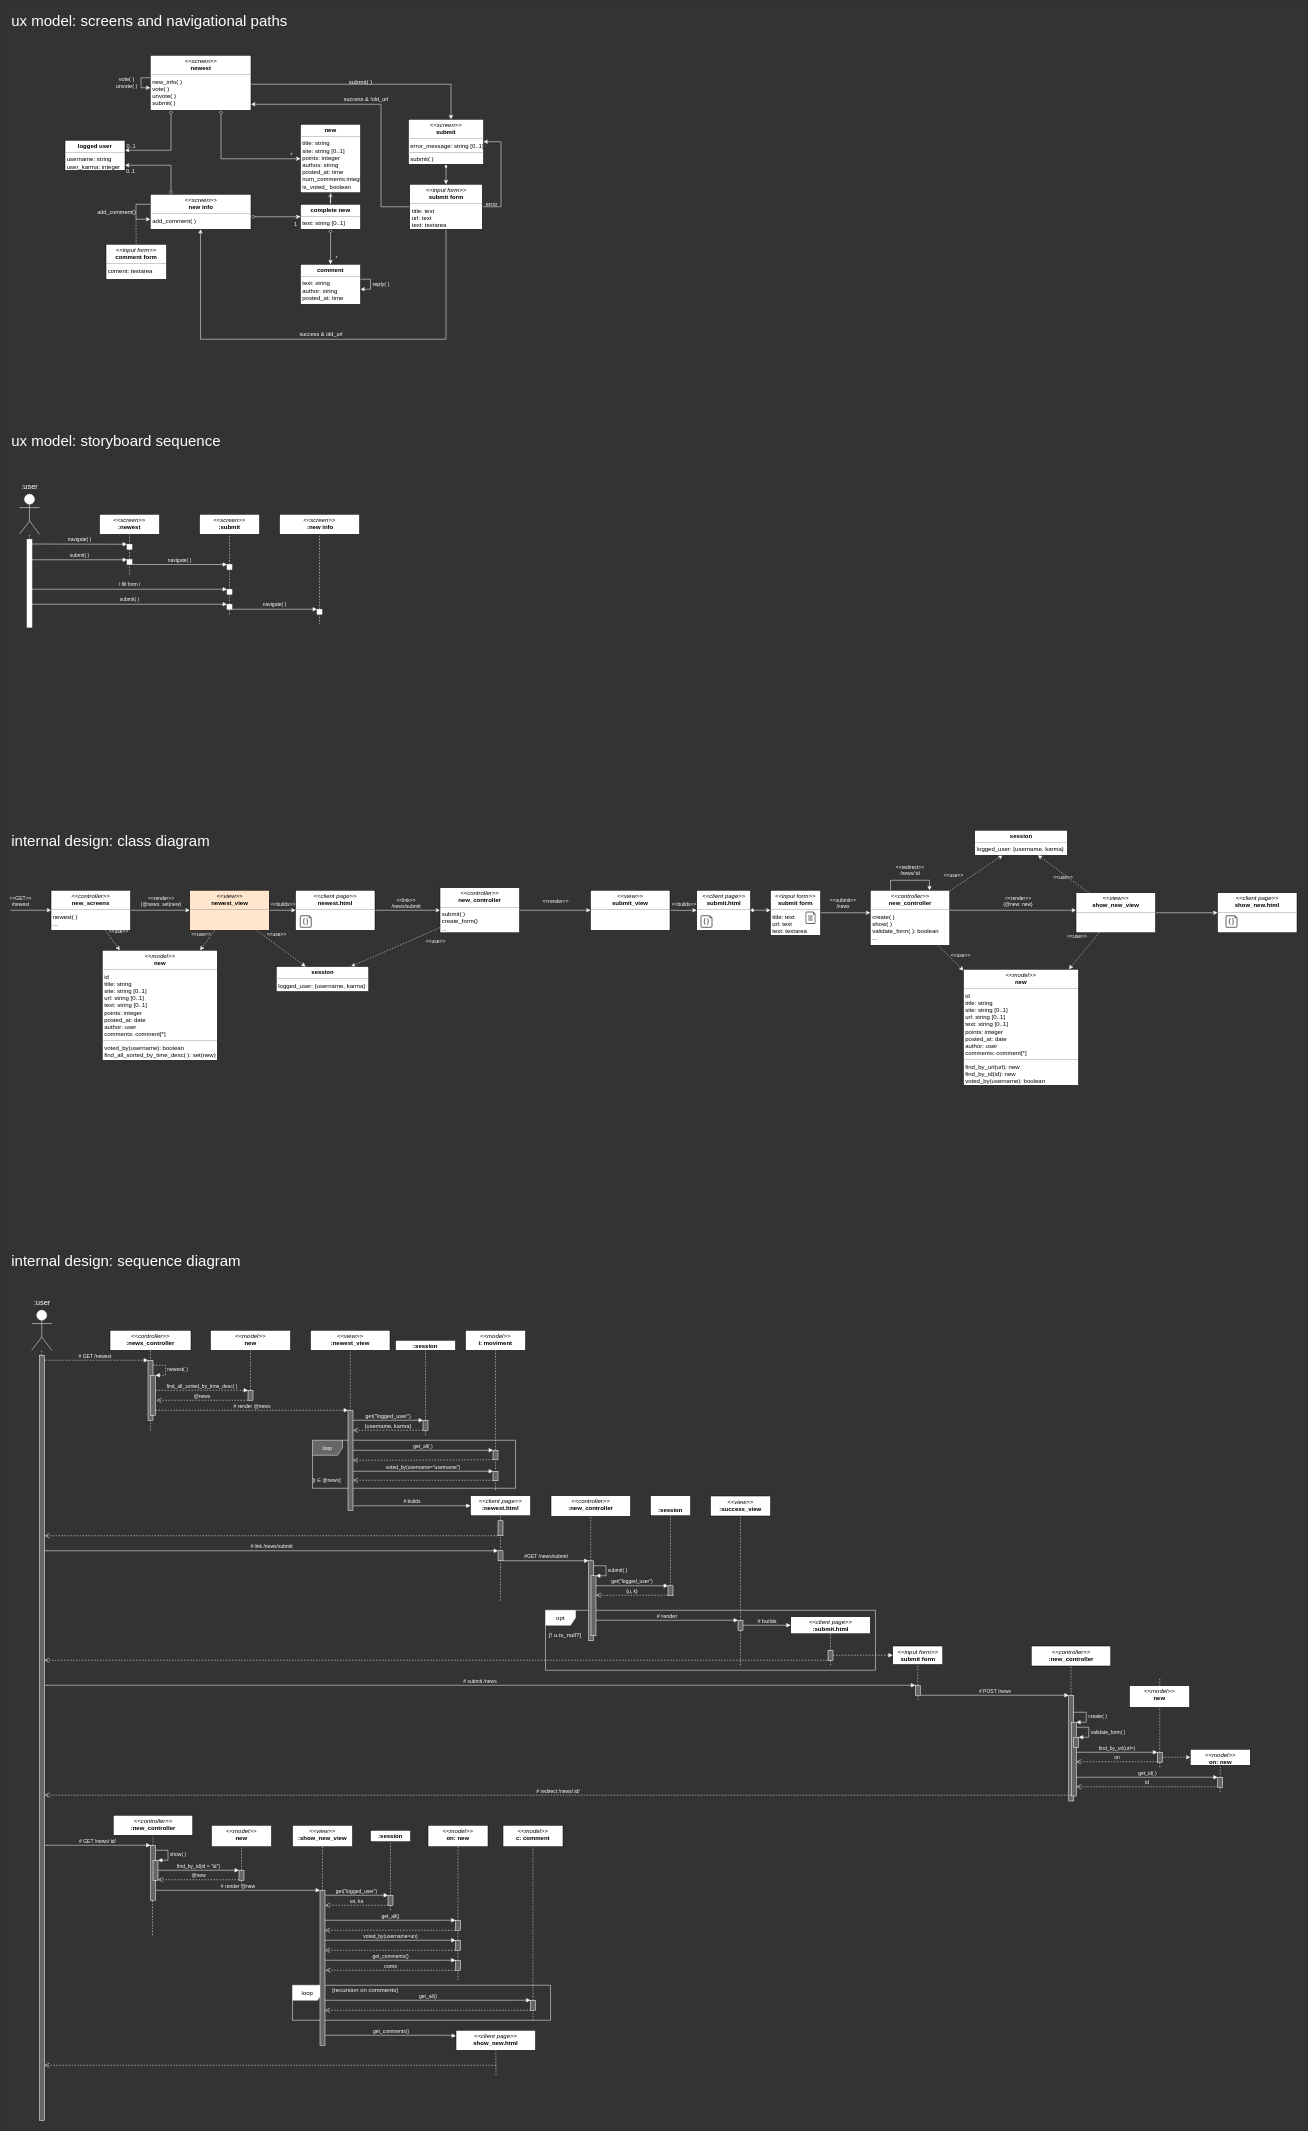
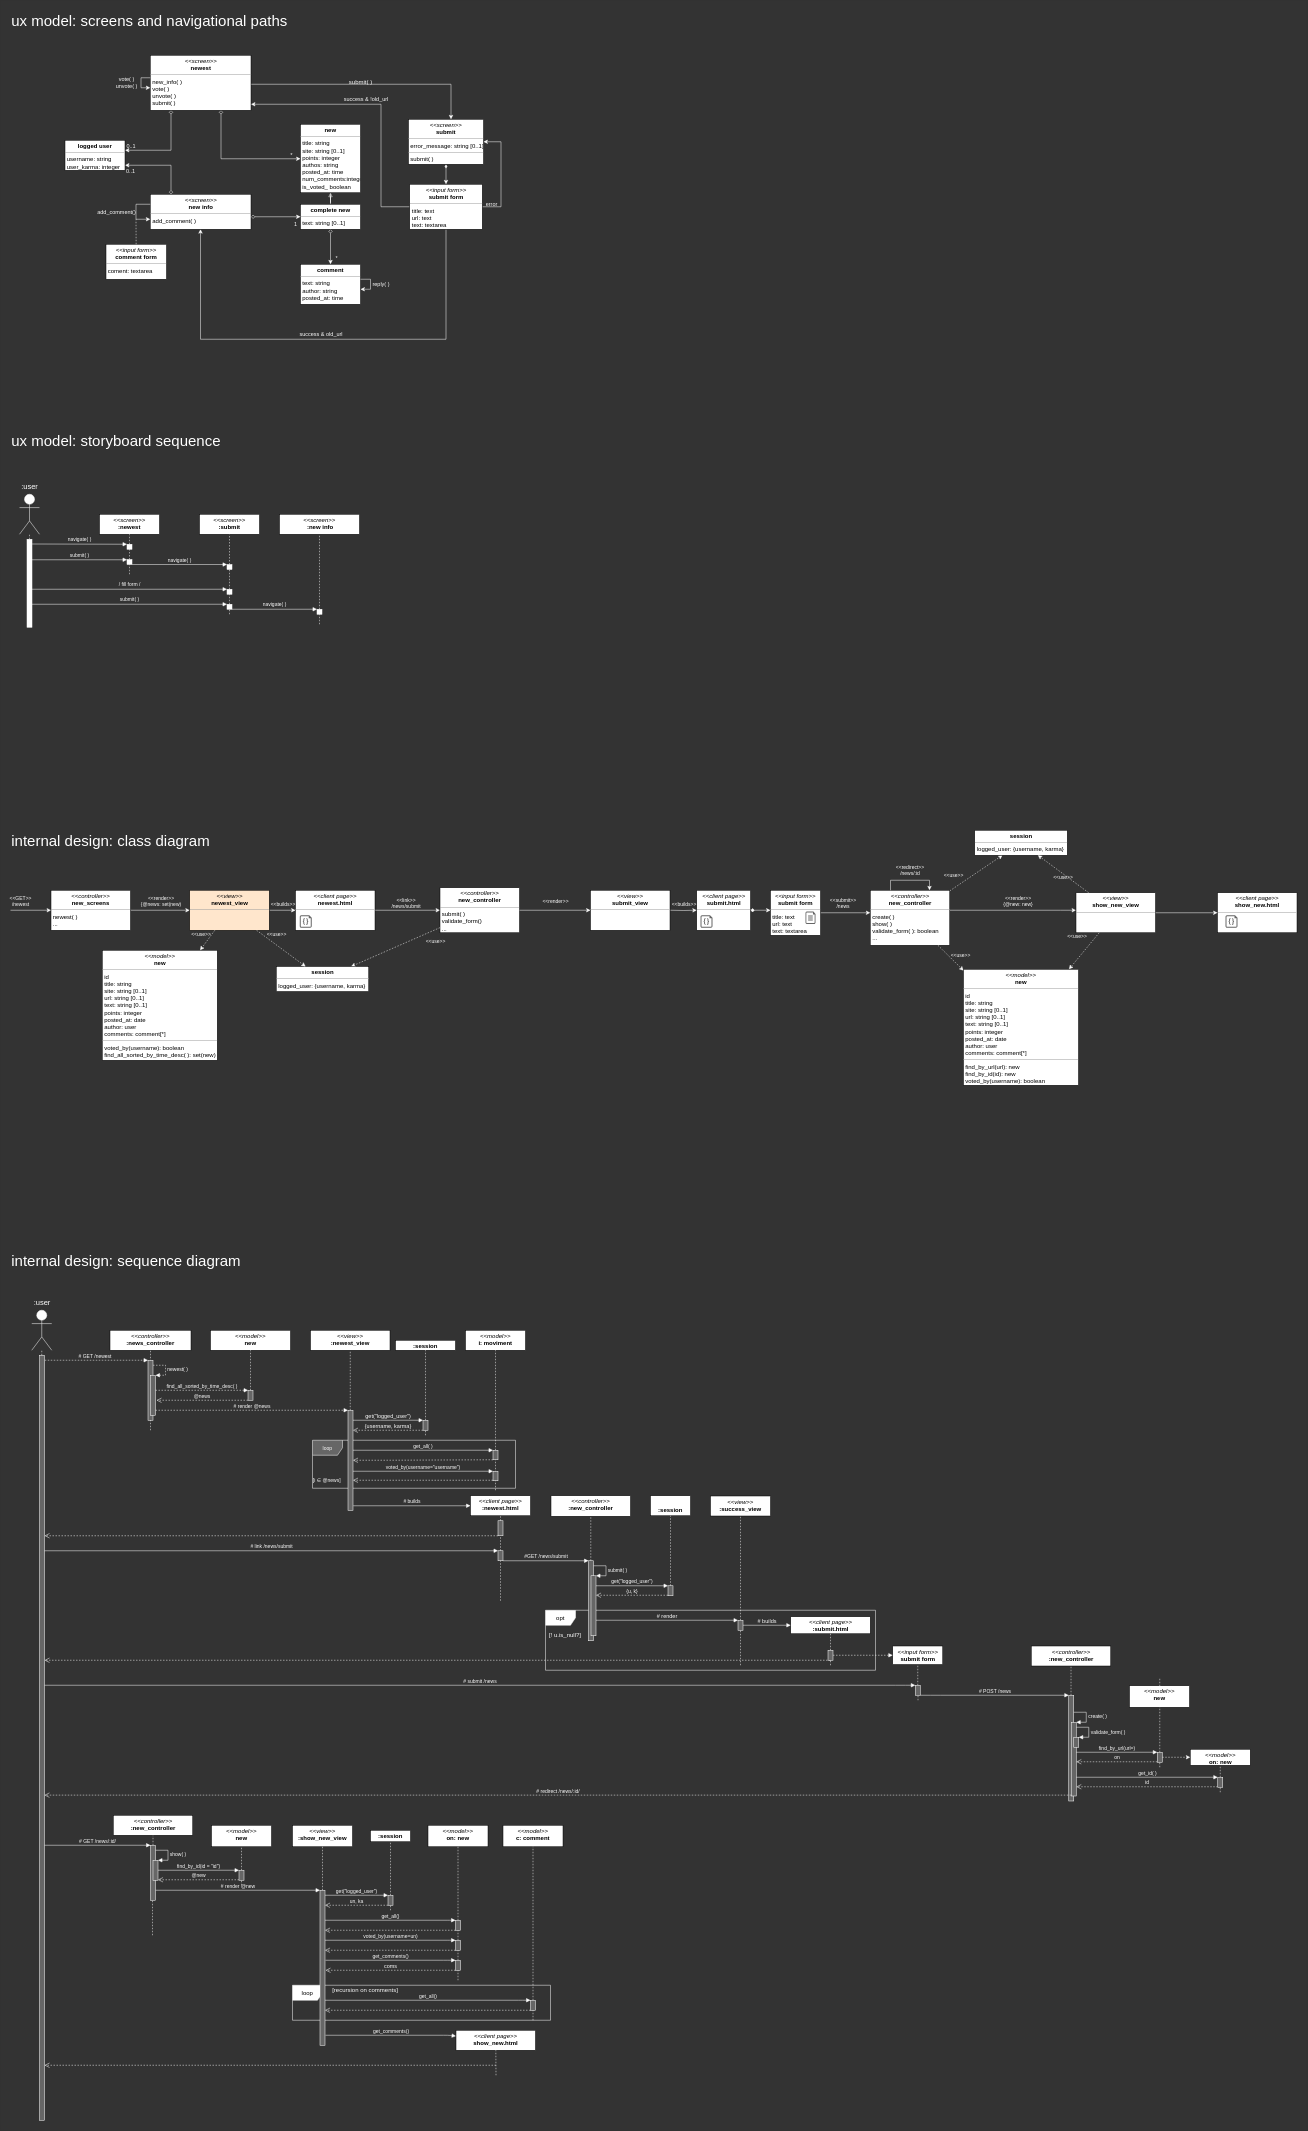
node "<<controller>> new_controller submit( ) create_form() ...": label "<<controller>> new_controller submit( ) create_form() ..." -> "<<controller>> new_controller submit( ) validate_form() ..."
edge "<<controller>> new_screens newest( ) ..." -> "<<model>> new id title: string site: string [0..1] url: string [0..1] text: string [0..1] points: integer posted_at: date author: user comments: comment[*] voted_by(username): boolean find_all_sorted_by_time_desc( ): set(new)": removed, label "<<use>>"
